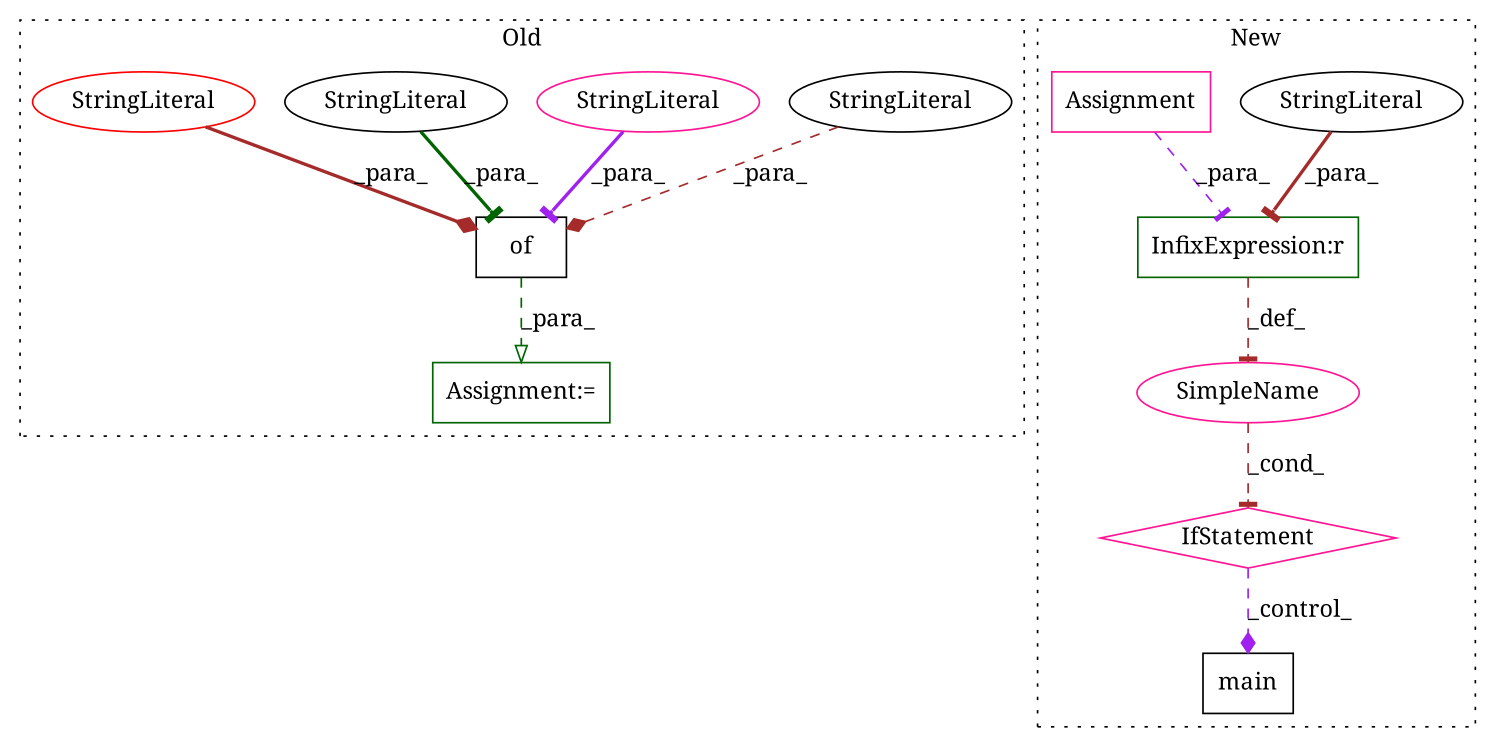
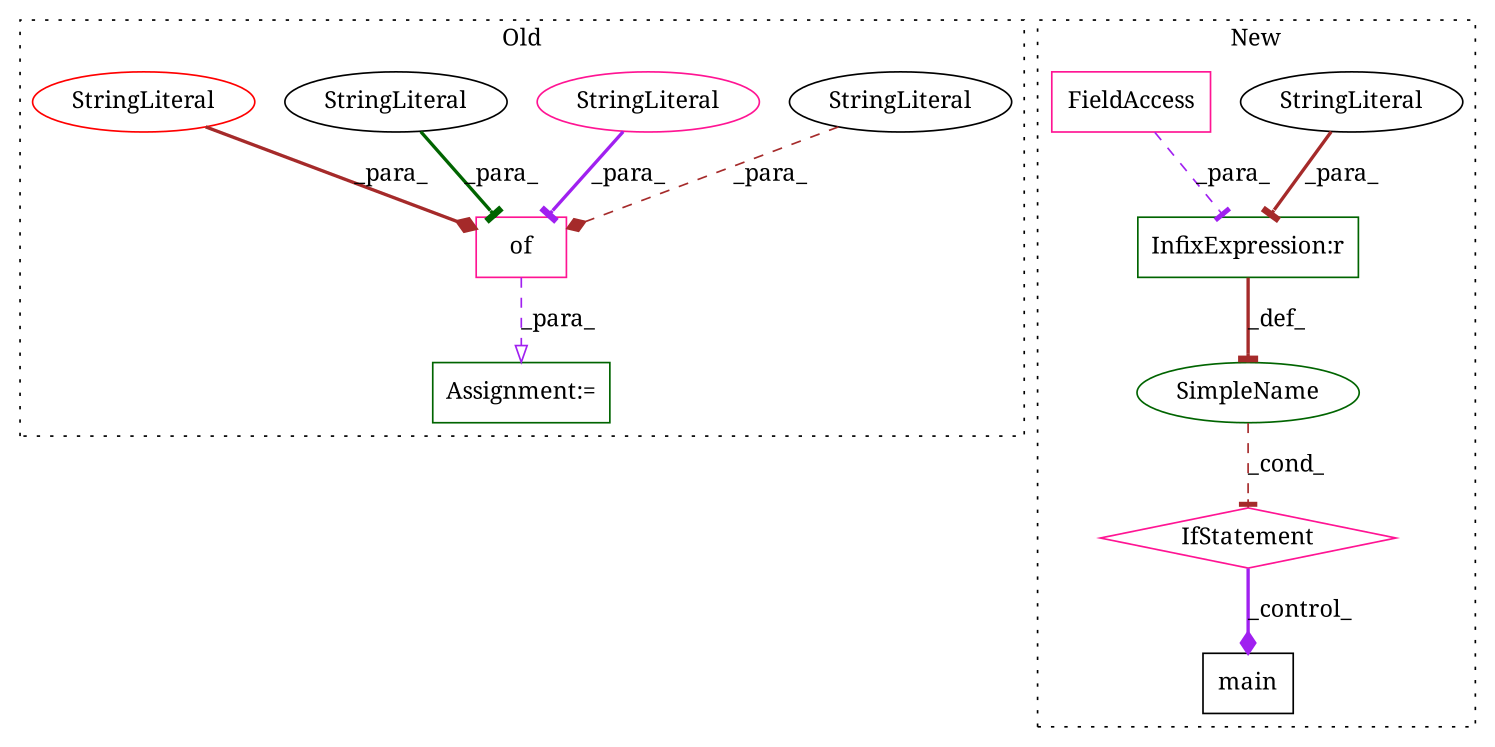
node "Assignment": label "Assignment" -> "FieldAccess"
node "of": color black -> deeppink
edge "of" -> "Assignment:=": color darkgreen -> purple
edge "InfixExpression:r" -> "SimpleName": style dashed -> bold
node "SimpleName": color deeppink -> darkgreen
edge "IfStatement" -> "main": style dashed -> bold
